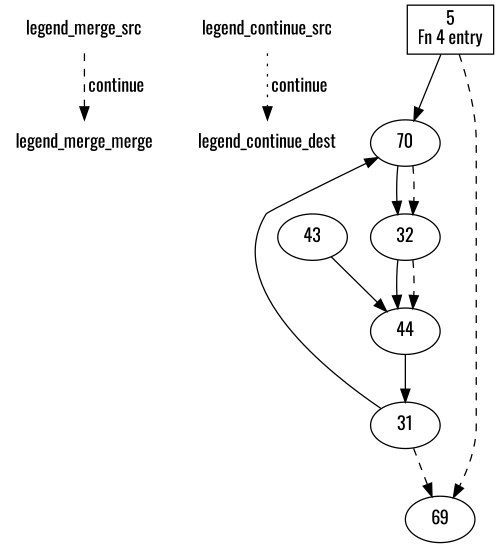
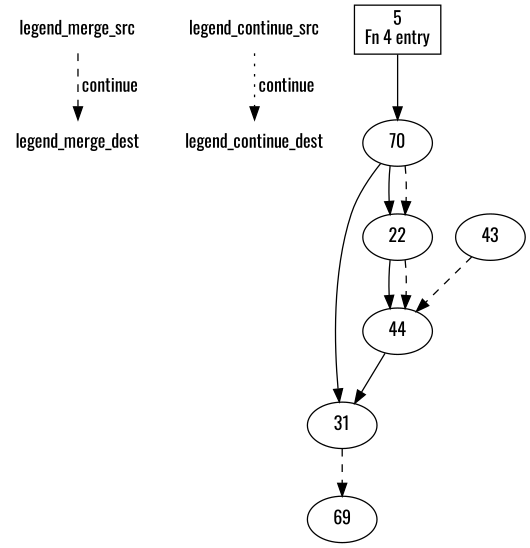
node "legend_merge_merge": label "legend_merge_merge" -> "legend_merge_dest"
node "32": label "32" -> "22"
edge "5 Fn 4 entry" -> "69": removed
edge "31" -> "70": reversed
edge "43" -> "44": style solid -> dashed
